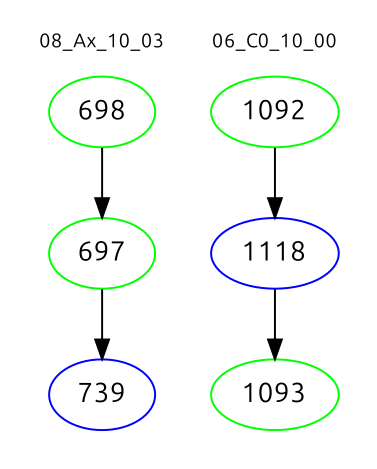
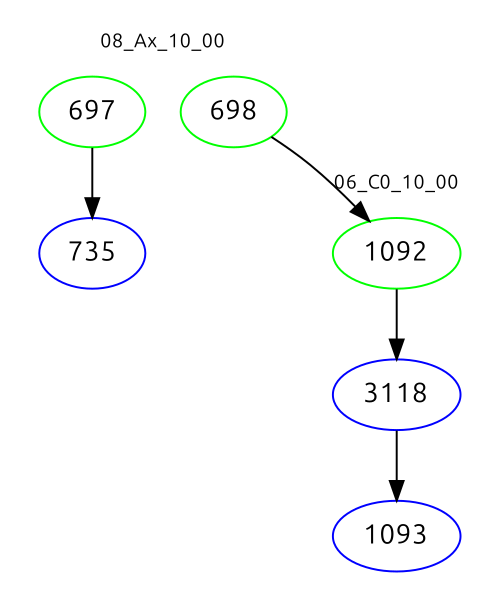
cluster "08_Ax_10_03": label "08_Ax_10_03" -> "08_Ax_10_00"
edge "698" -> "697": now "698" -> "1092"
node "1118": label "1118" -> "3118"
node "739": label "739" -> "735"
node "1093": color green -> blue
